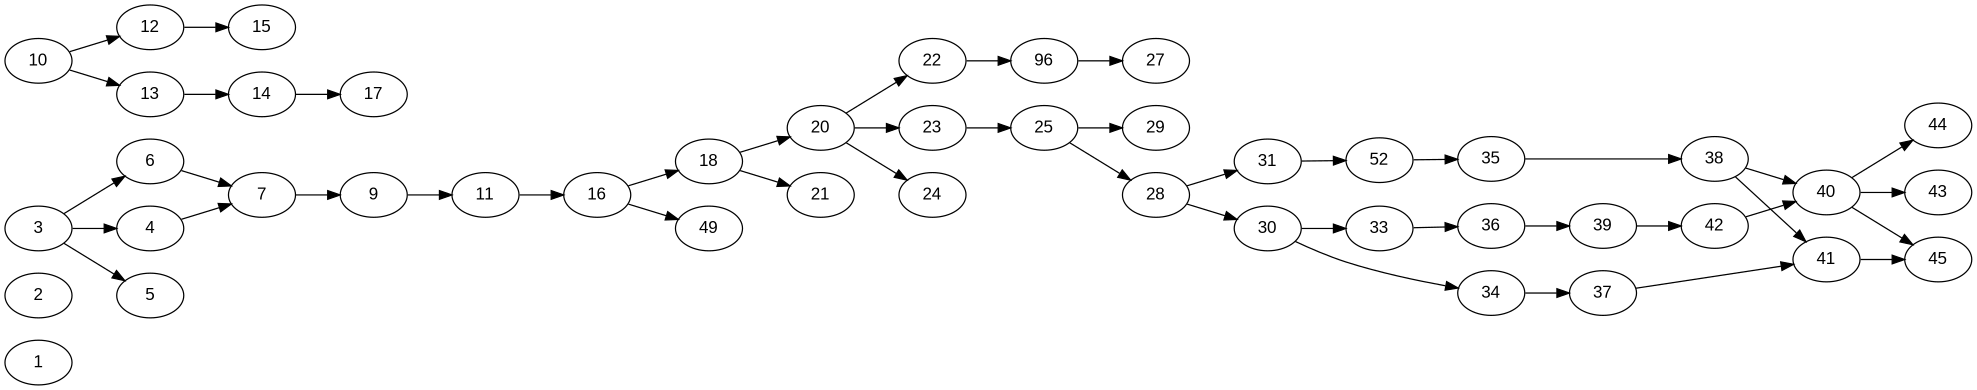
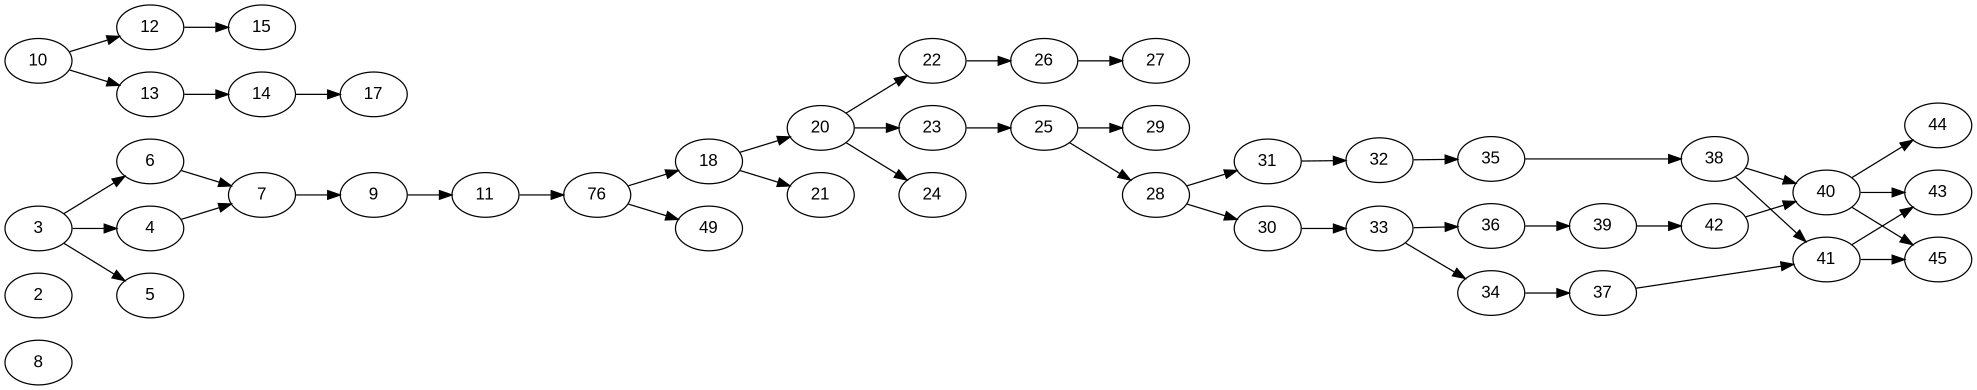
node "96": label "96" -> "26"
node "52": label "52" -> "32"
node "16": label "16" -> "76"
edge "41" -> "43": added
edge "30" -> "34": now "33" -> "34"
node "1": label "1" -> "8"
